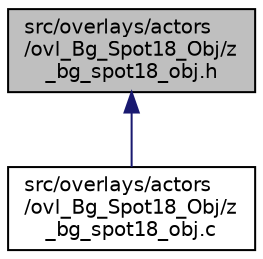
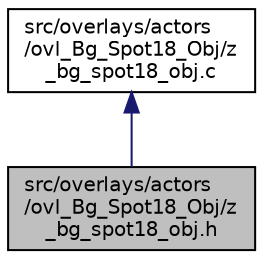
edge "src/overlays/actors /ovl_Bg_Spot18_Obj/z _bg_spot18_obj.c" -> "src/overlays/actors /ovl_Bg_Spot18_Obj/z _bg_spot18_obj.h": reversed
